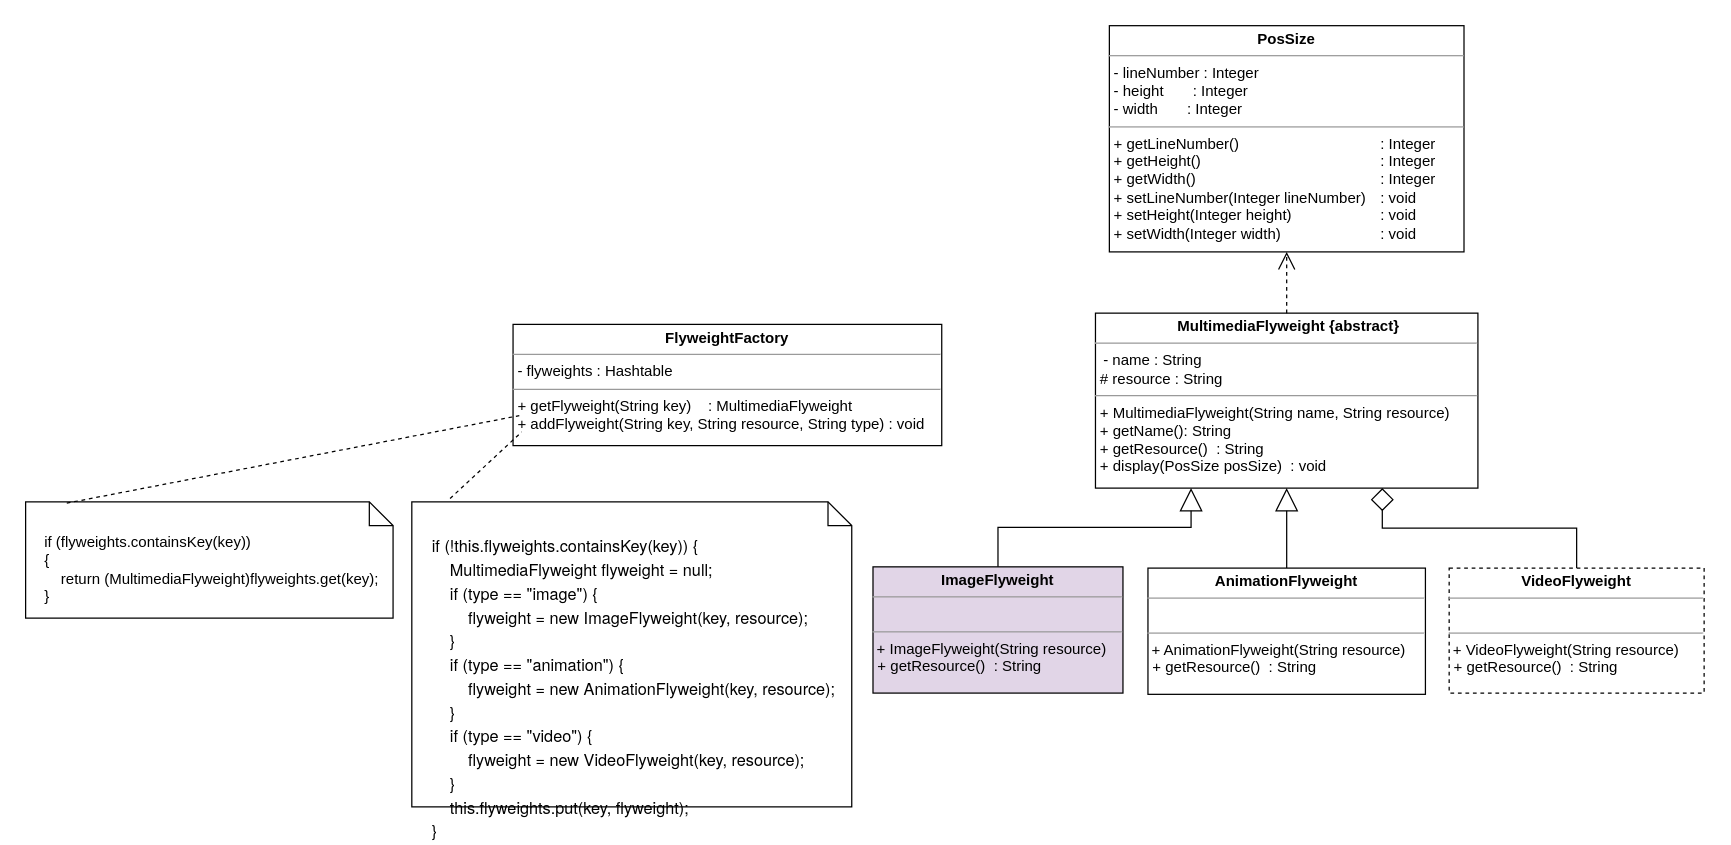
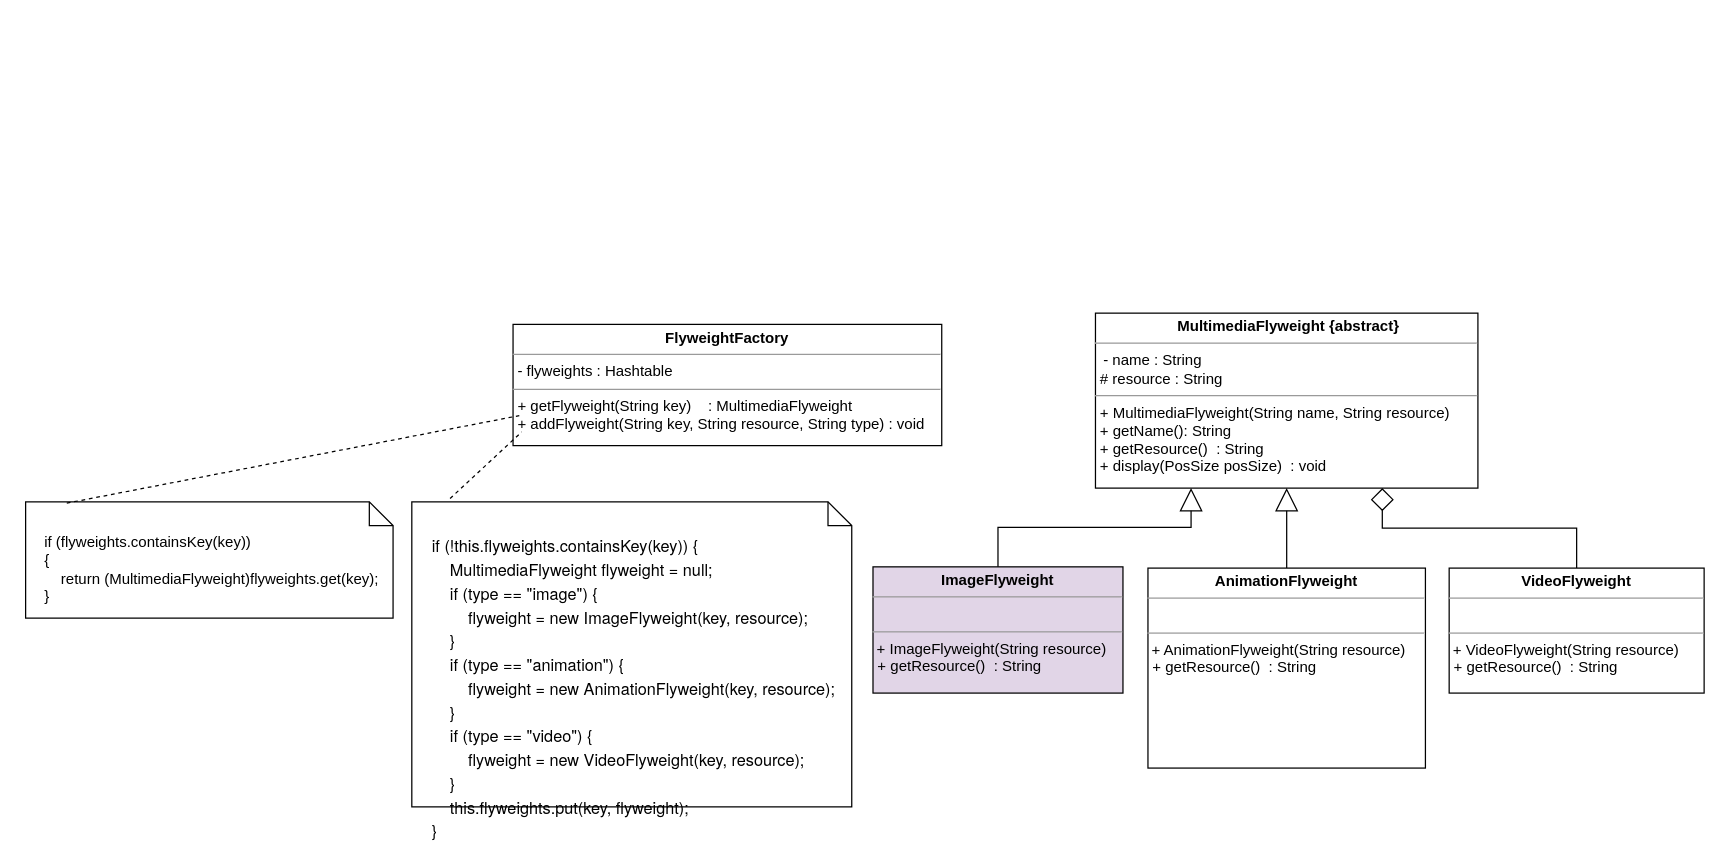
node "PosSize - lineNumber : Integer - height : Integer - width : Integer + getLineNumber() : Integer + getHeight() : Integer + getWidth() : Integer + setLineNumber(Integer lineNumber) : void + setHeight(Integer height) : void + setWidth(Integer width) : void": removed
edge "MultimediaFlyweight {abstract} - name : String # resource : String + MultimediaFlyweight(String name, String resource) + getName(): String + getResource() : String + display(PosSize posSize) : void" -> "PosSize - lineNumber : Integer - height : Integer - width : Integer + getLineNumber() : Integer + getHeight() : Integer + getWidth() : Integer + setLineNumber(Integer lineNumber) : void + setHeight(Integer height) : void + setWidth(Integer width) : void": removed
node "AnimationFlyweight + AnimationFlyweight(String resource) + getResource() : String": size 278x126 -> 278x200
node "VideoFlyweight + VideoFlyweight(String resource) + getResource() : String": style dashed -> solid
